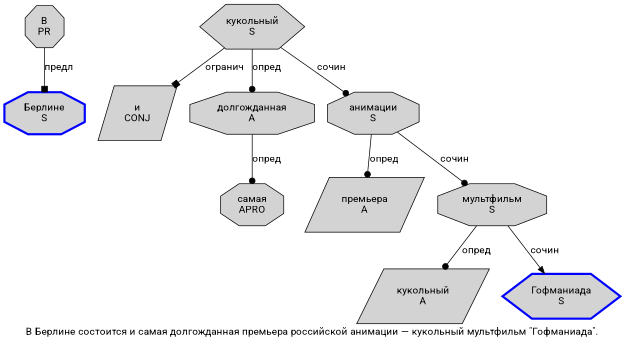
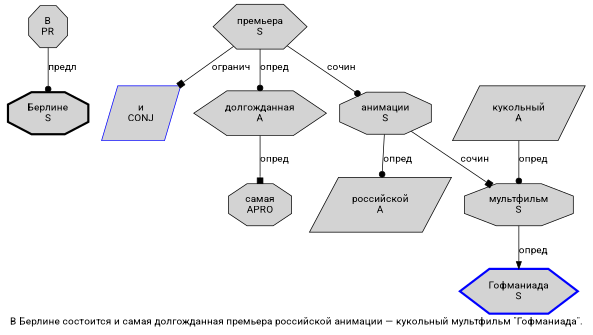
node "кукольный S": label "кукольный S" -> "премьера S"
edge "В PR" -> "Берлине S": arrowhead box -> dot
node "Берлине S": color blue -> black
node "и CONJ": color black -> blue
node "долгожданная A": shape octagon -> hexagon
edge "долгожданная A" -> "самая APRO": arrowhead dot -> box
edge "анимации S" -> "мультфильм S": arrowhead dot -> box
node "премьера A": label "премьера A" -> "российской A"
edge "мультфильм S" -> "кукольный A": reversed
edge "мультфильм S" -> "Гофманиада S": label "сочин" -> "опред"
